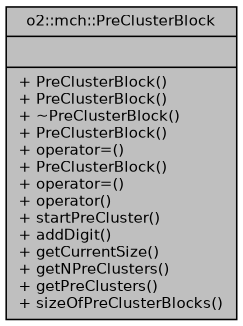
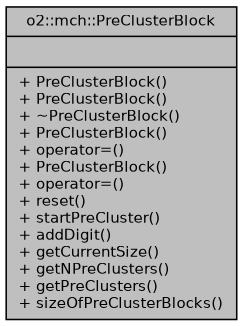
node "o2::mch::PreClusterBlock": text "+ operator()" -> "+ reset()"
